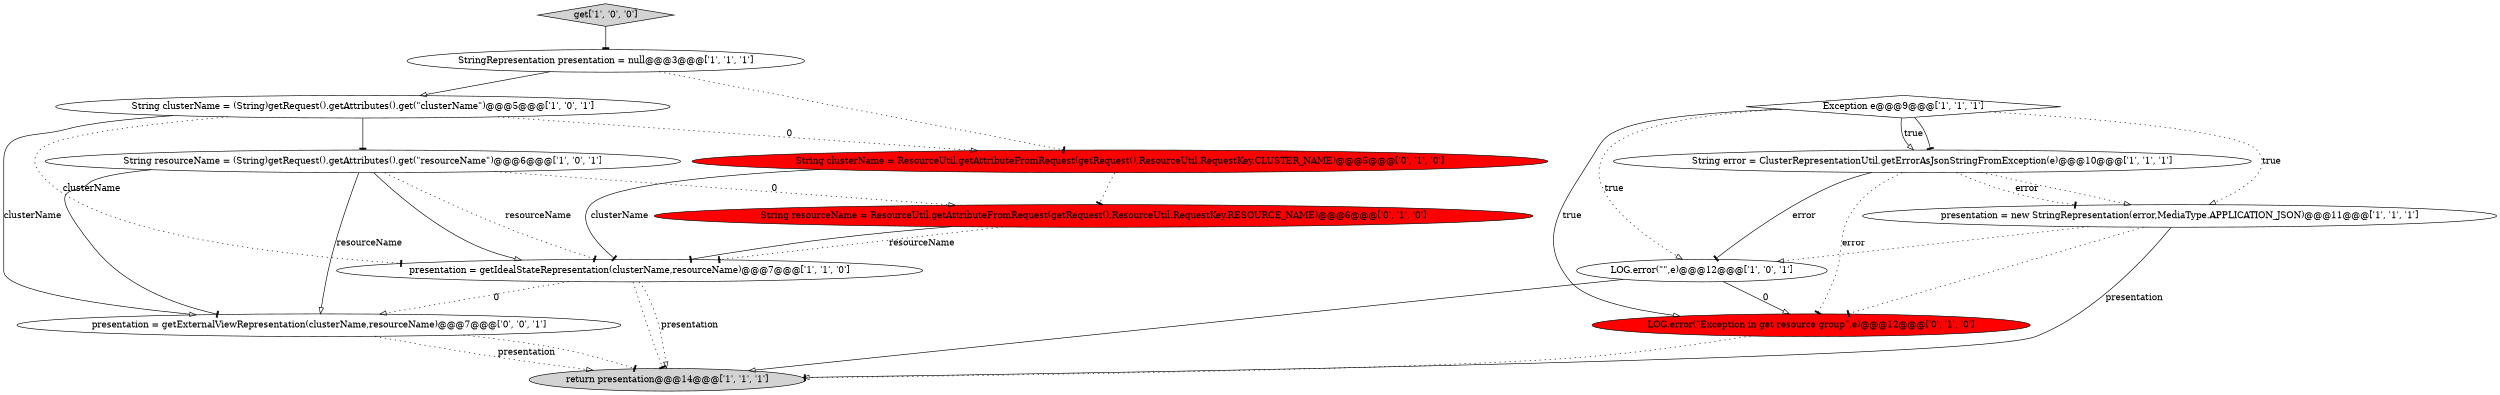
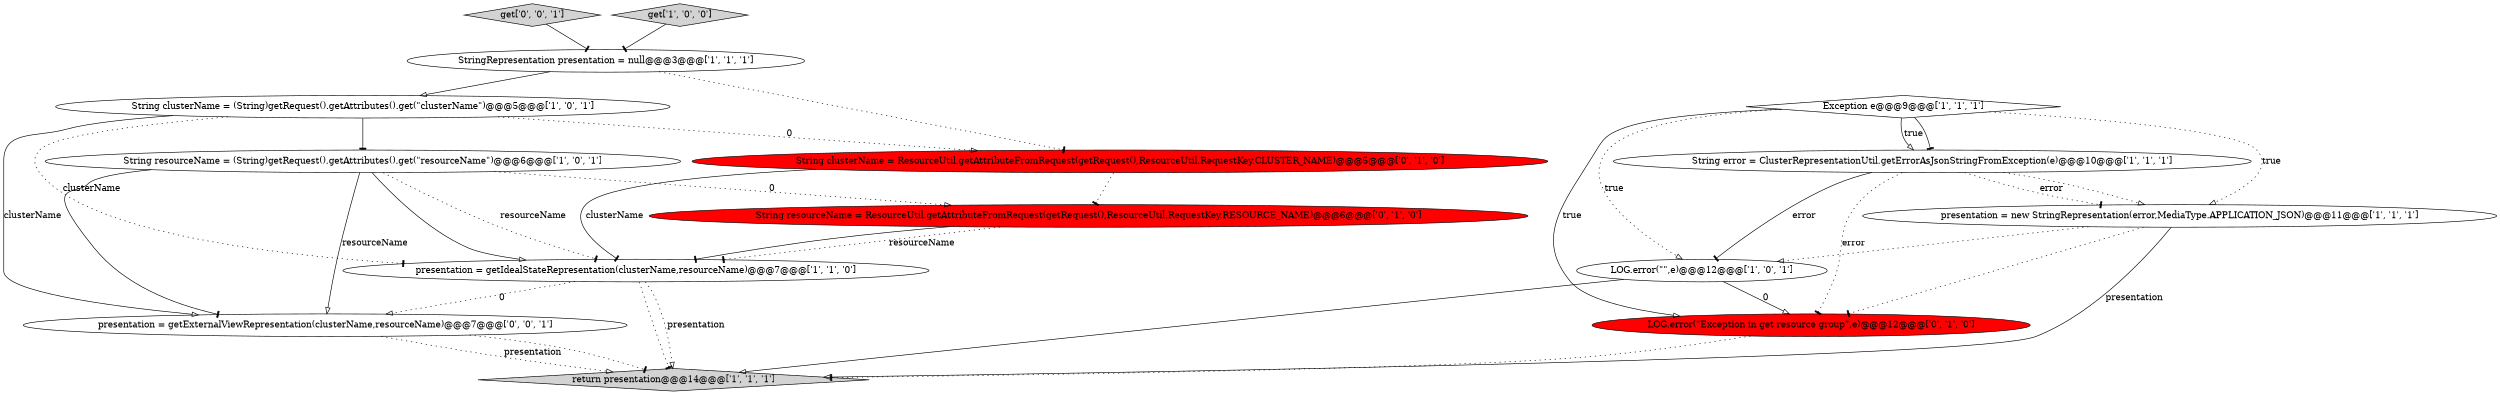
node "get['0', '0', '1']": added
node "return presentation@@@14@@@['1', '1', '1']": shape ellipse -> diamond
